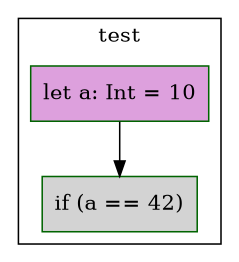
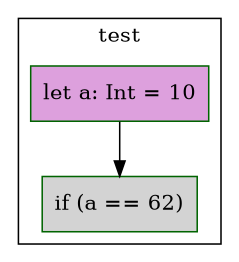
node "if (a == 42)": label "if (a == 42)" -> "if (a == 62)"
